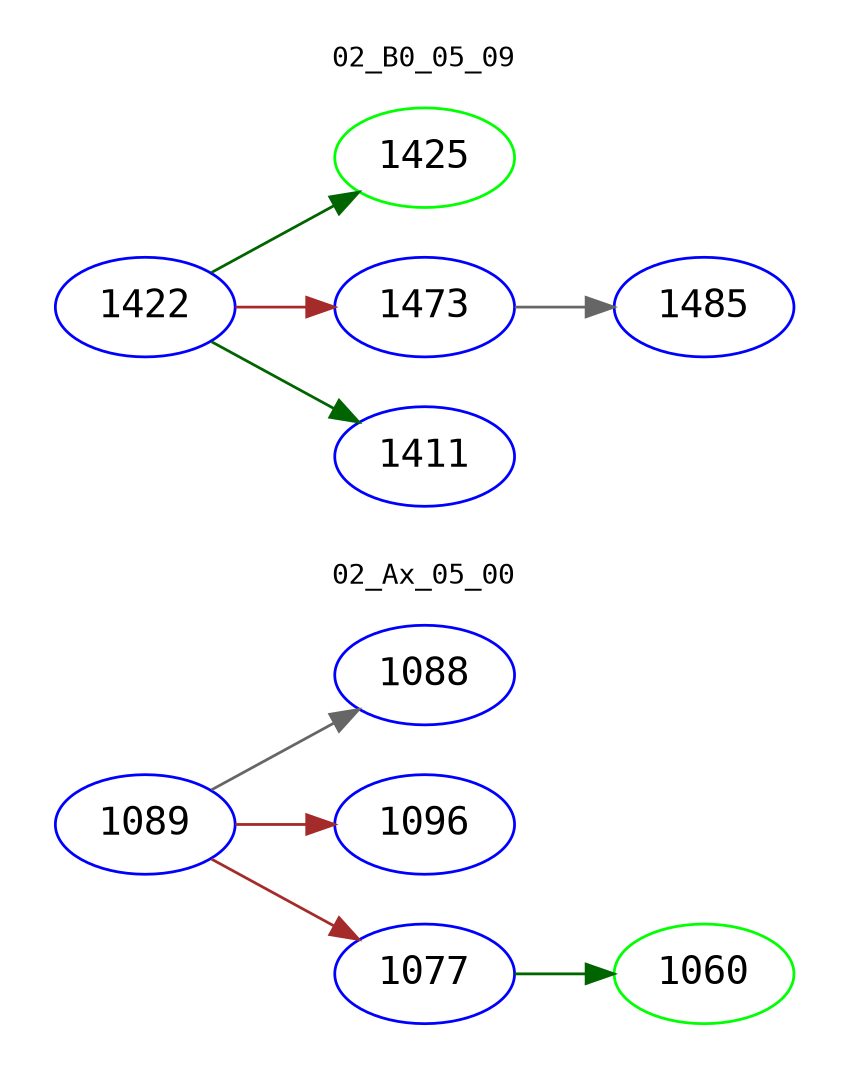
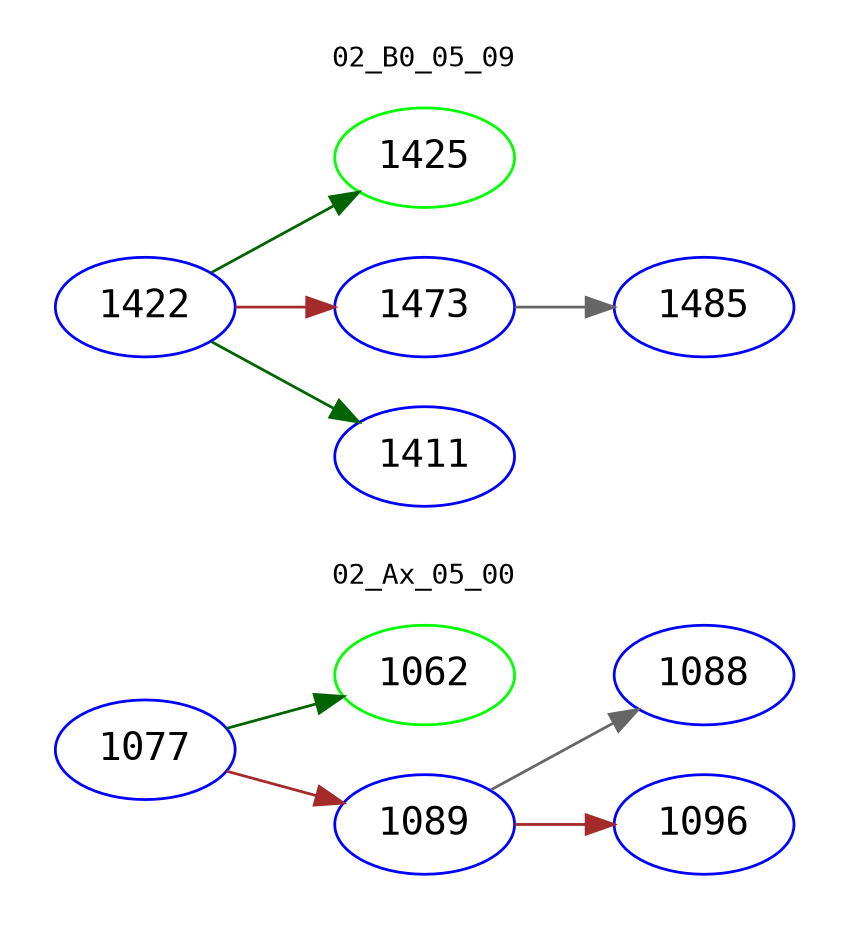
edge "1089" -> "1077": reversed
node "1060": label "1060" -> "1062"
